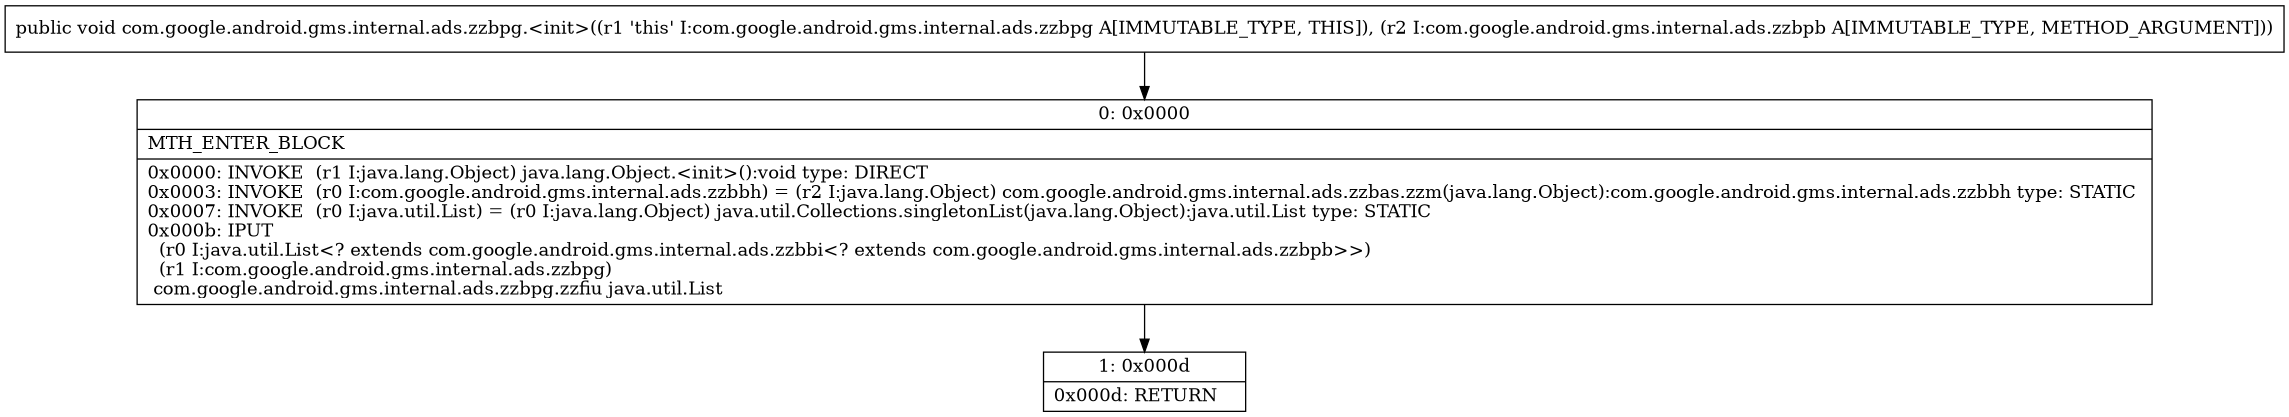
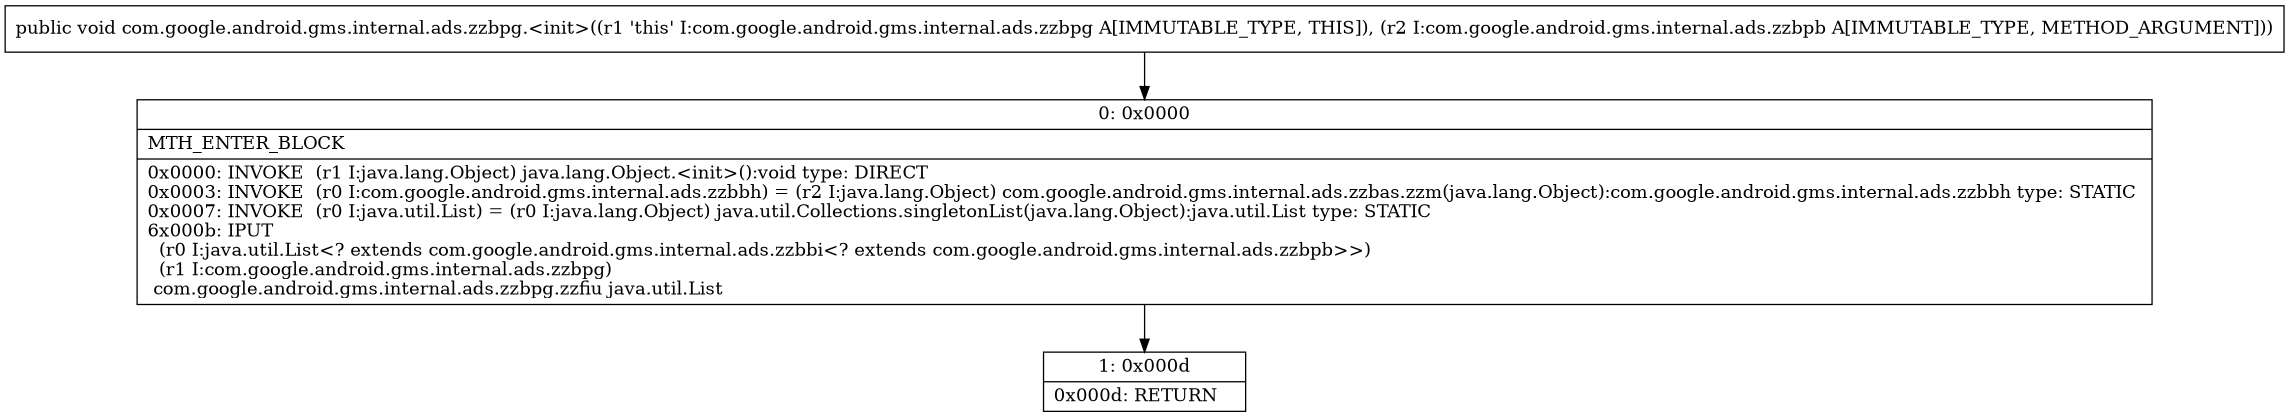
node "0: 0x0000": text "0x000b: IPUT" -> "6x000b: IPUT"
